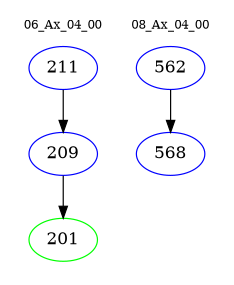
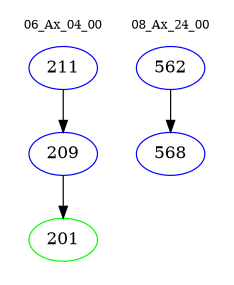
cluster "08_Ax_04_00": label "08_Ax_04_00" -> "08_Ax_24_00"
